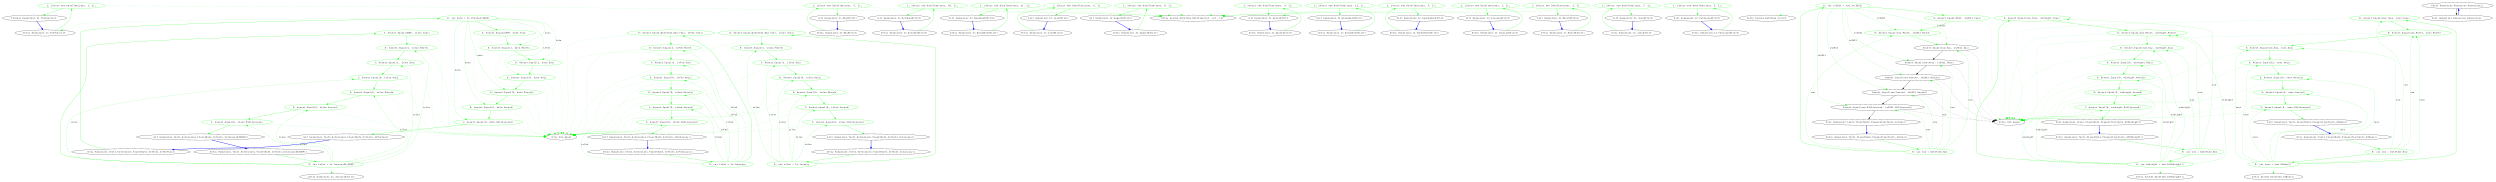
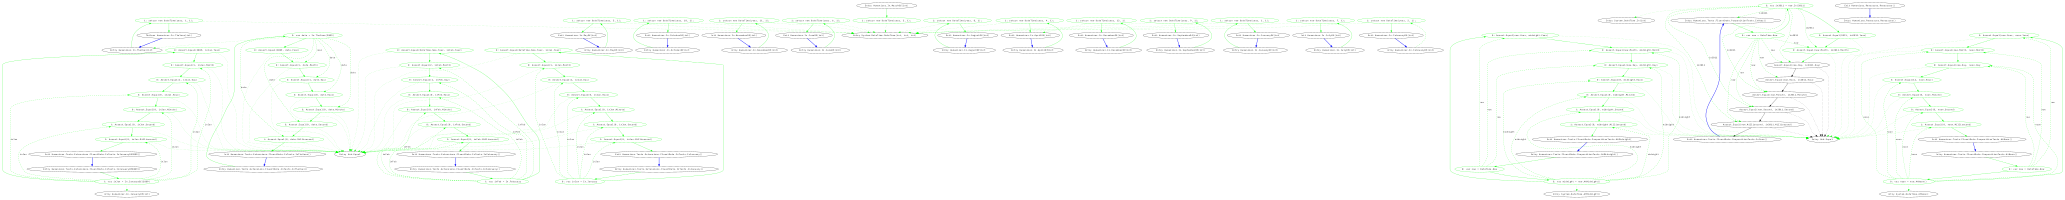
edge "Entry Humanizer.Resources.Resources()" -> "Exit Humanizer.Resources.Resources()": removed
edge "Entry Humanizer.In.FebruaryOf(int)" -> "1: return new DateTime(year, 2, 1);": style solid -> dashed
node "Exit Humanizer.In.MarchOf(int)": removed
edge "0: var in2011 = now.In(2011)" -> "Assert.Equal(now.Hour, in2011.Hour)": now "0: var in2011 = now.In(2011)" -> "Entry Humanizer.Tests.FluentDate.PrepositionTests.InYear()"
edge "0: var date = In.TheYear(2009)" -> "0: Assert.Equal(0, date.Hour)": label "inFeb" -> "date"
